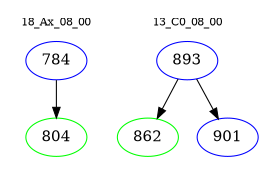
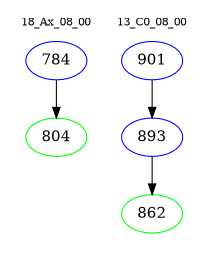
edge "893" -> "901": reversed
